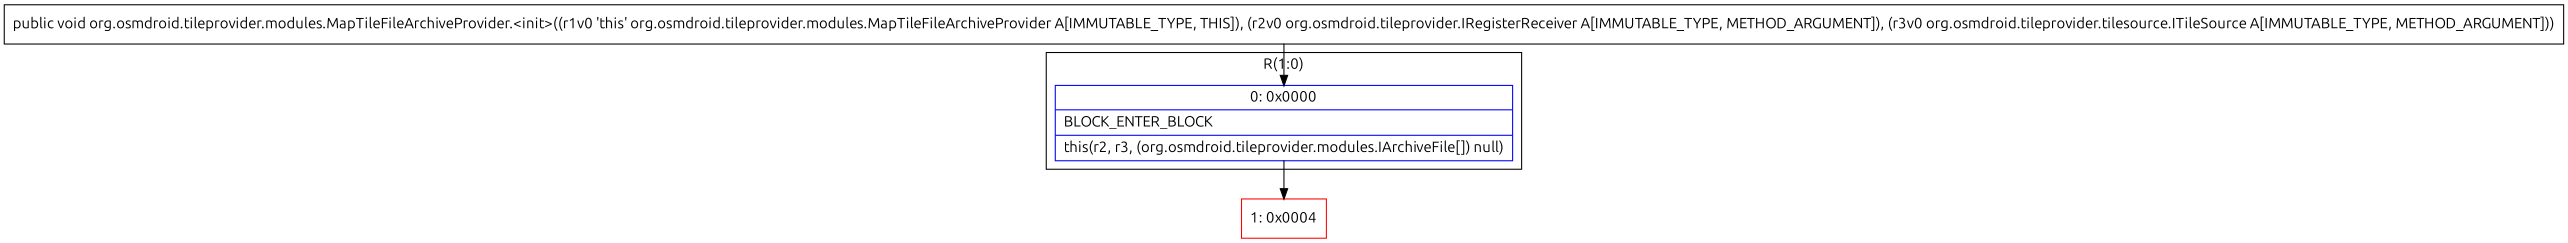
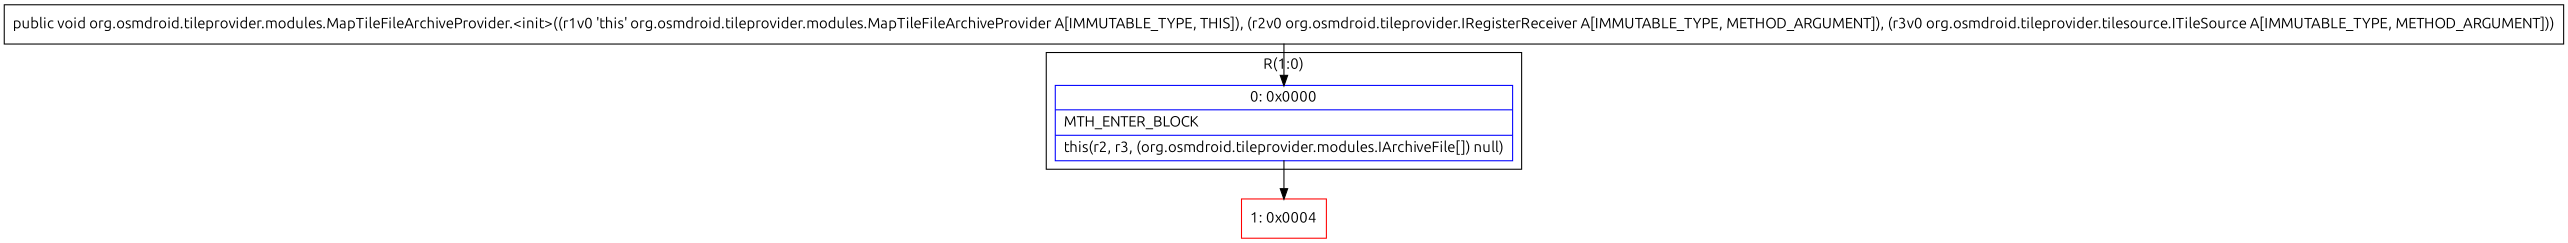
node "0: 0x0000": text "BLOCK_ENTER_BLOCK" -> "MTH_ENTER_BLOCK"
